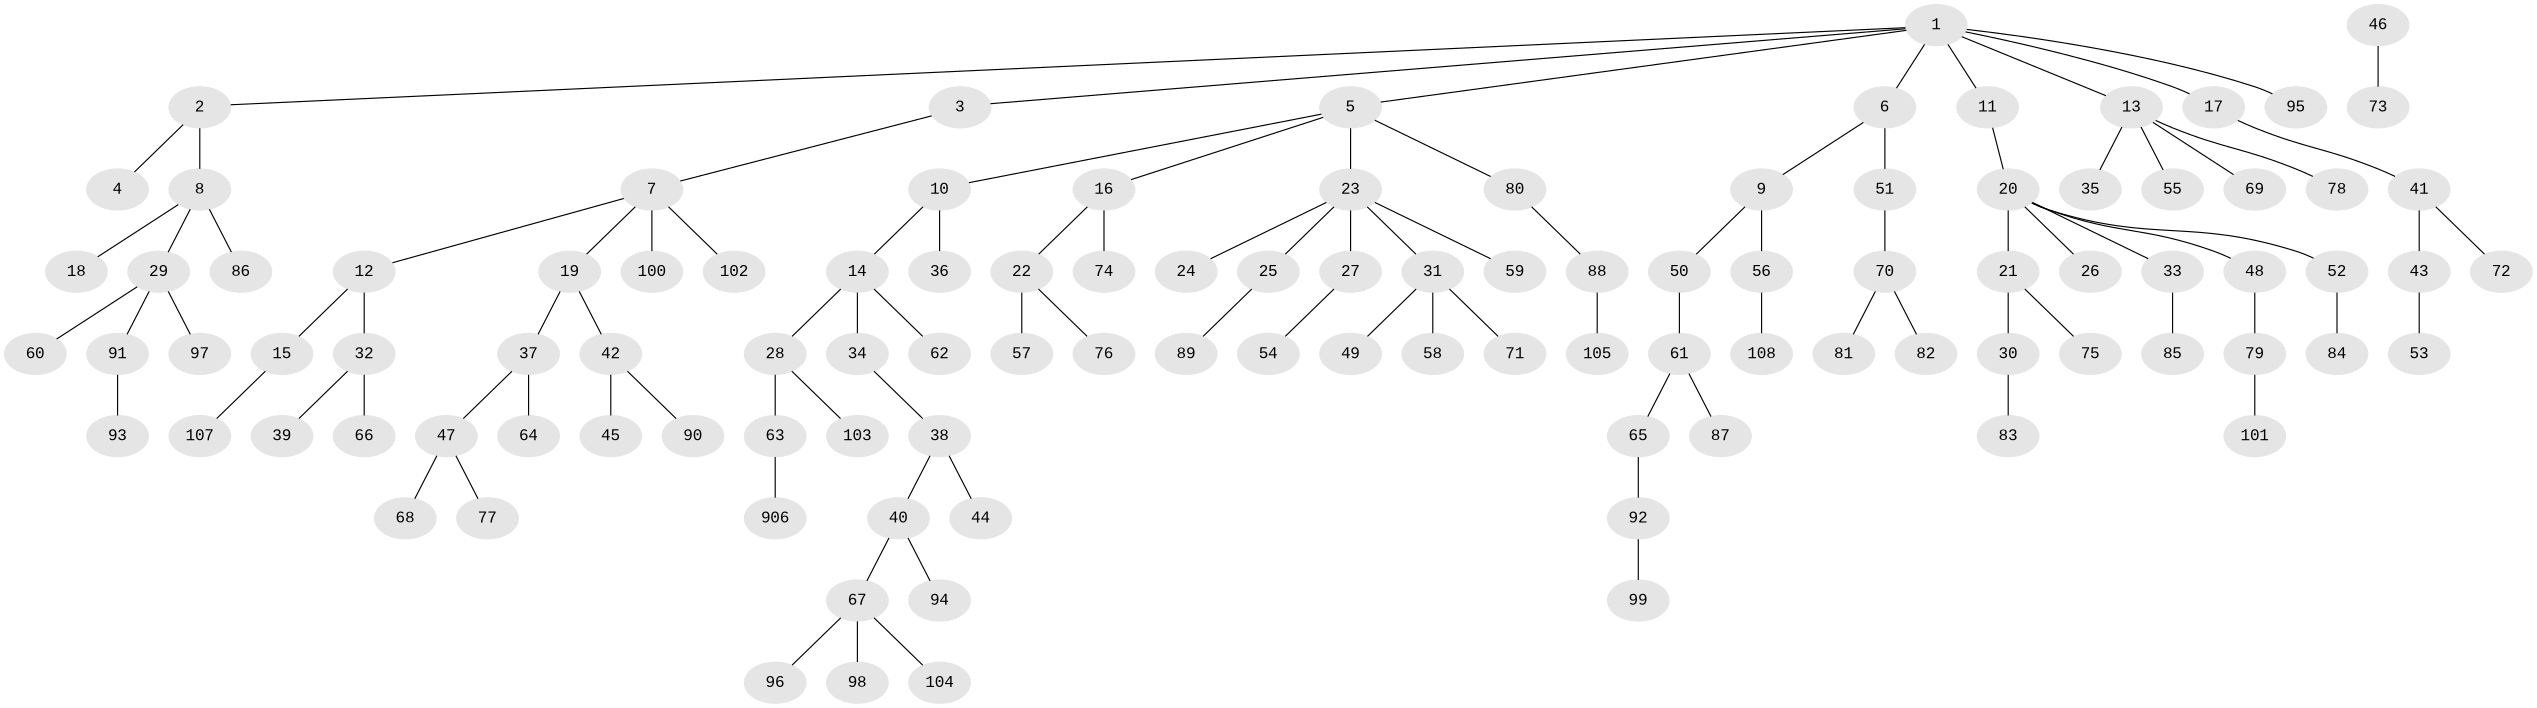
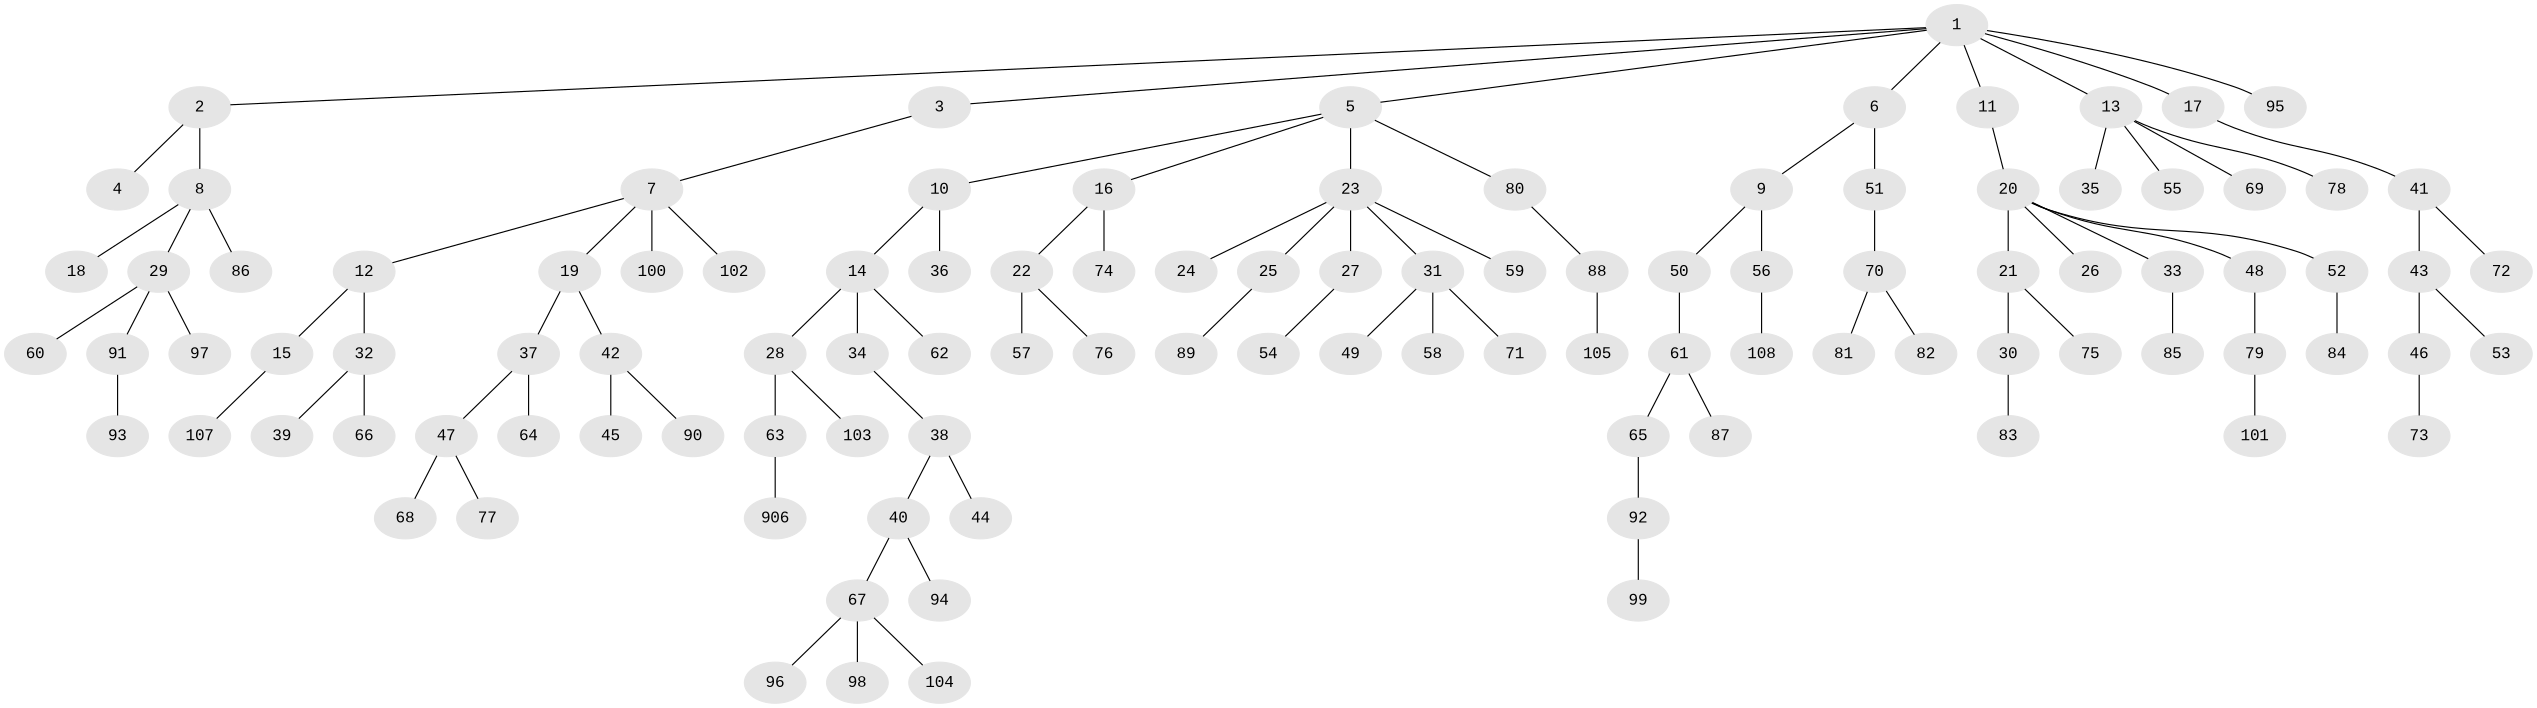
edge "43" -- "46": added
